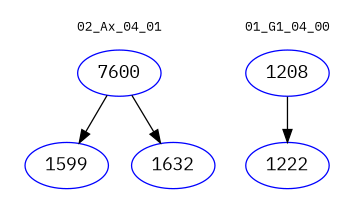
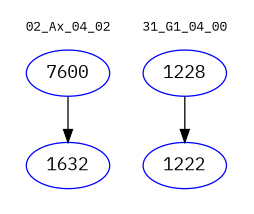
cluster "02_Ax_04_01": label "02_Ax_04_01" -> "02_Ax_04_02"
cluster "01_G1_04_00": label "01_G1_04_00" -> "31_G1_04_00"
node "1208": label "1208" -> "1228"
node "1599": removed
